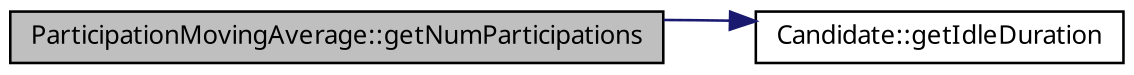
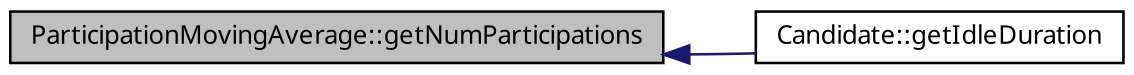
edge "ParticipationMovingAverage::getNumParticipations" -> "Candidate::getIdleDuration": reversed
